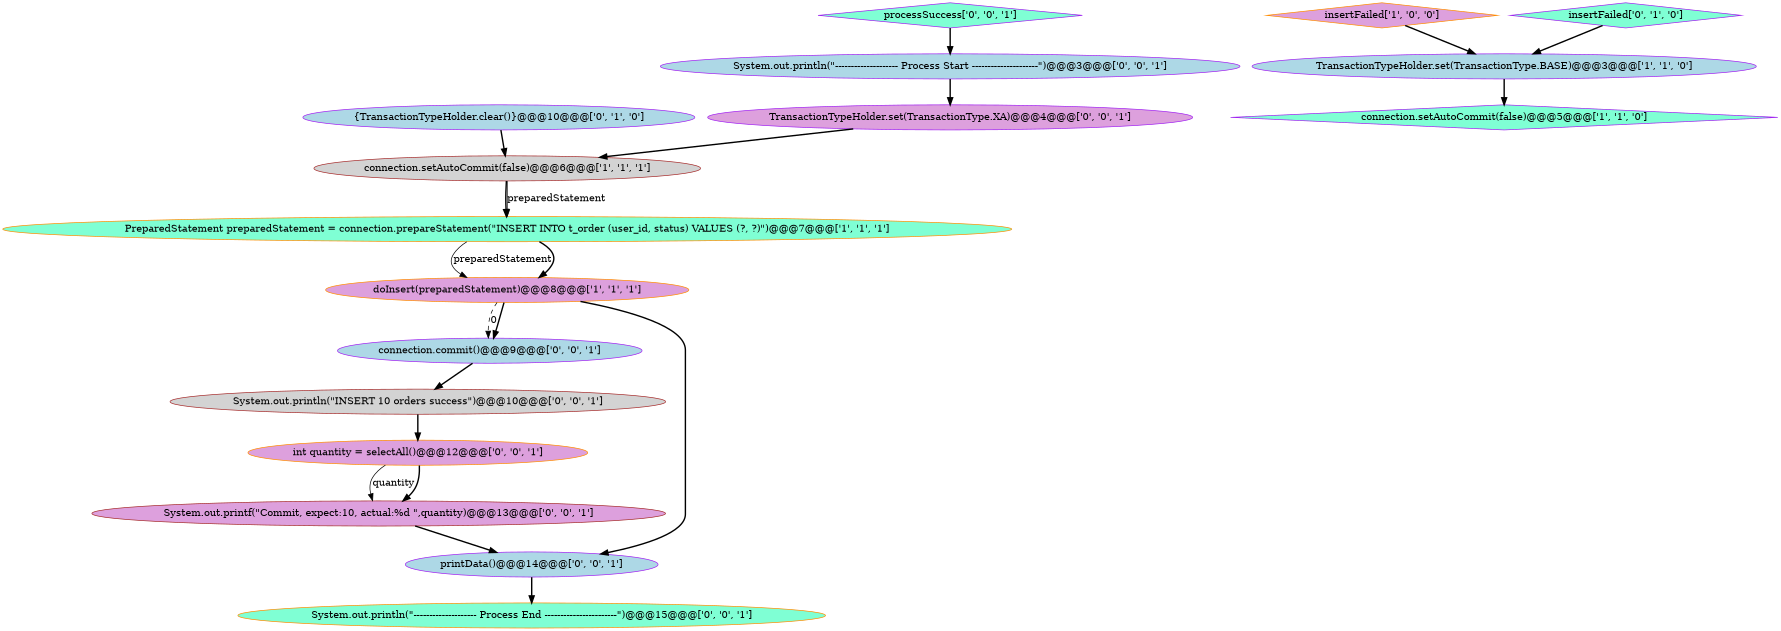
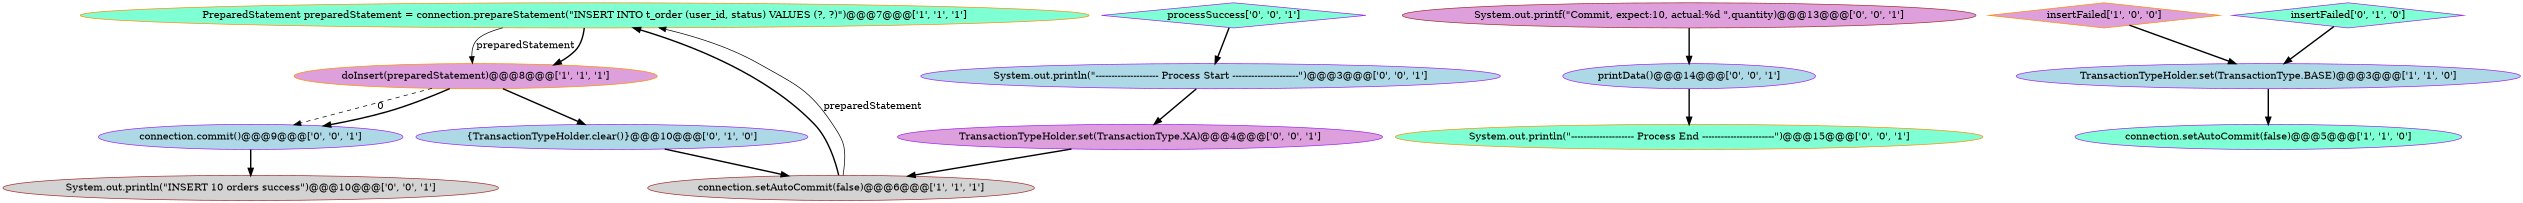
node "connection.setAutoCommit(false)@@@5@@@['1', '1', '0']": shape diamond -> ellipse
edge "doInsert(preparedStatement)@@@8@@@['1', '1', '1']" -> "printData()@@@14@@@['0', '0', '1']": now "doInsert(preparedStatement)@@@8@@@['1', '1', '1']" -> "{TransactionTypeHolder.clear()}@@@10@@@['0', '1', '0']"
node "int quantity = selectAll()@@@12@@@['0', '0', '1']": removed
